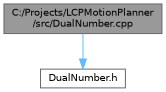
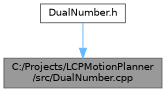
edge "C:/Projects/LCPMotionPlanner /src/DualNumber.cpp" -> "DualNumber.h": reversed
